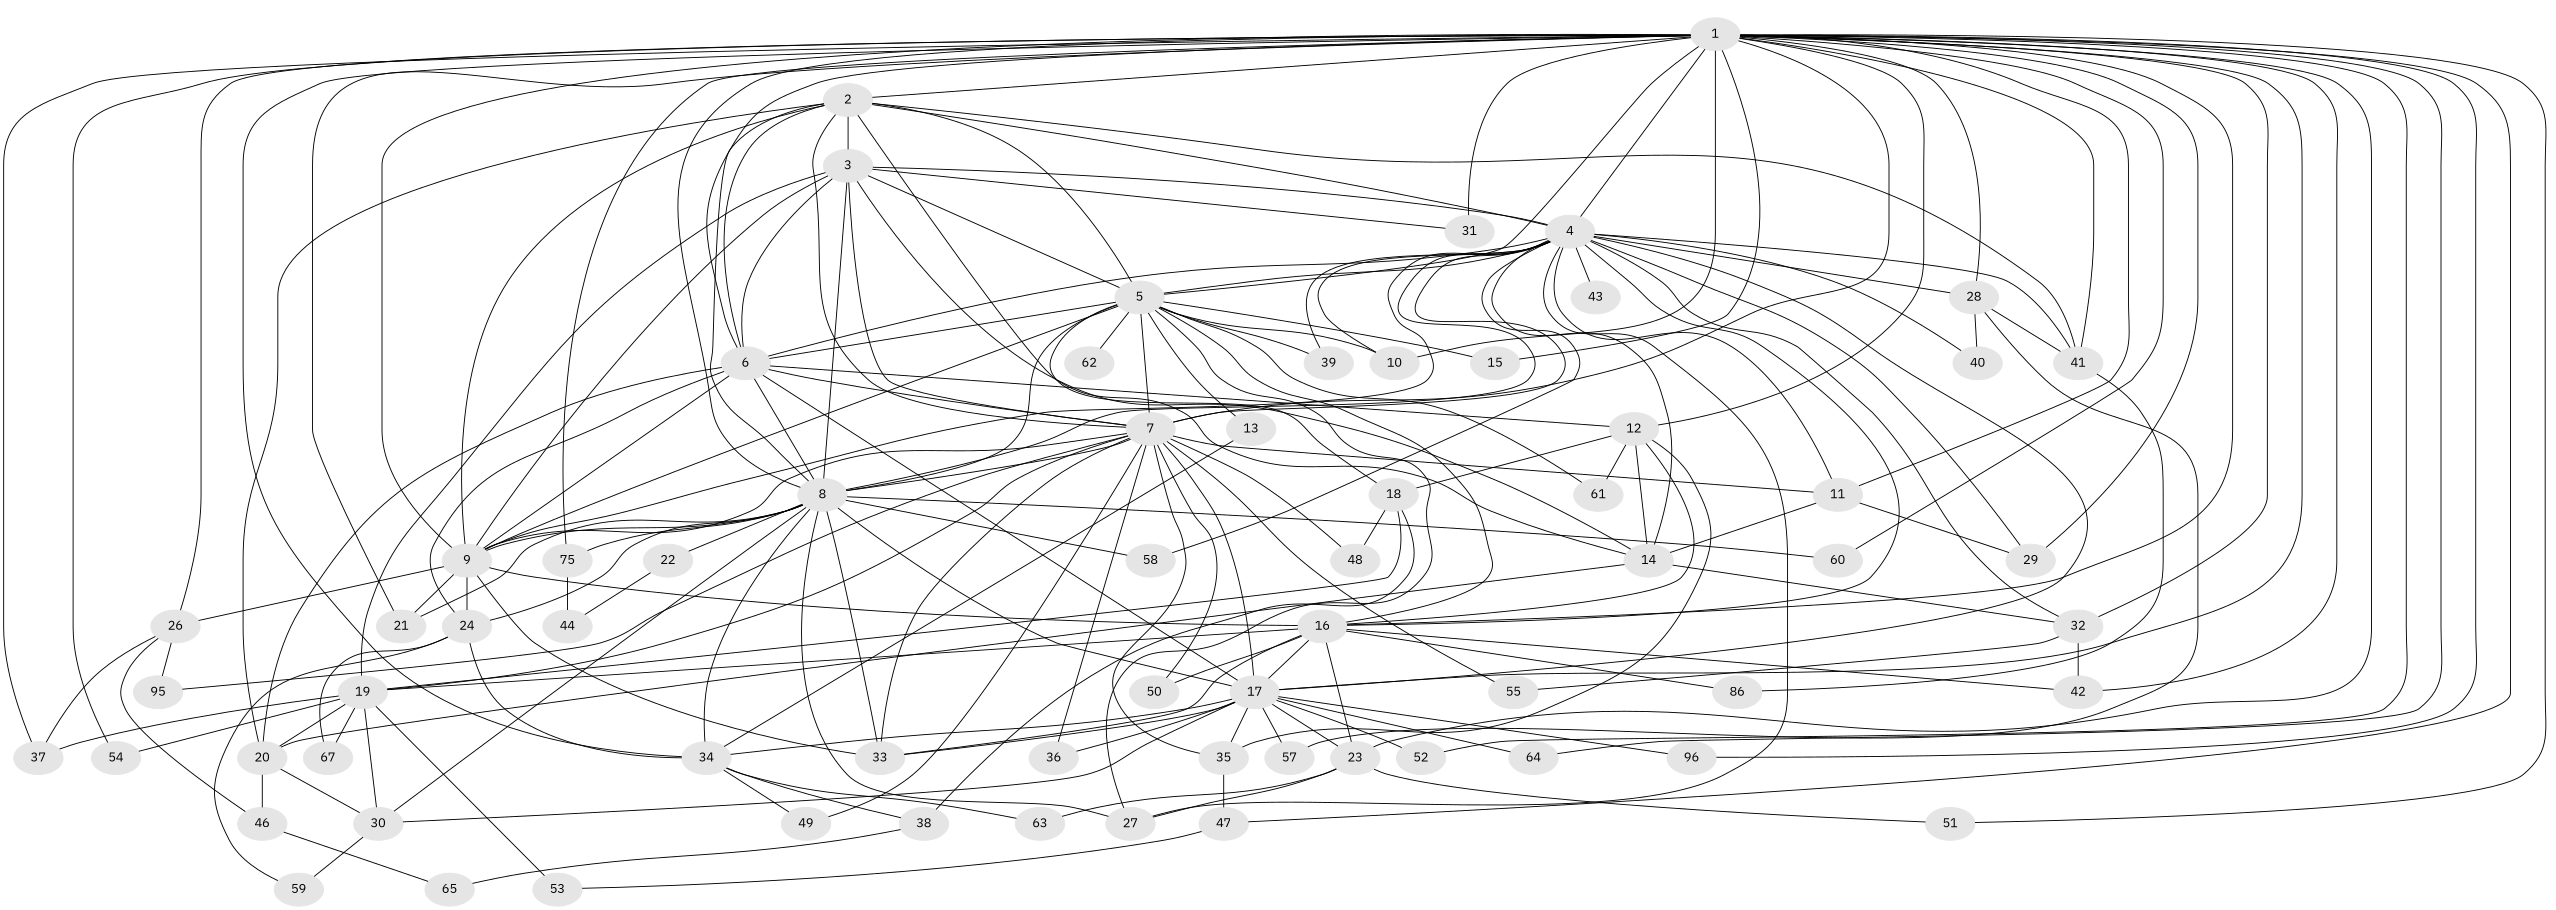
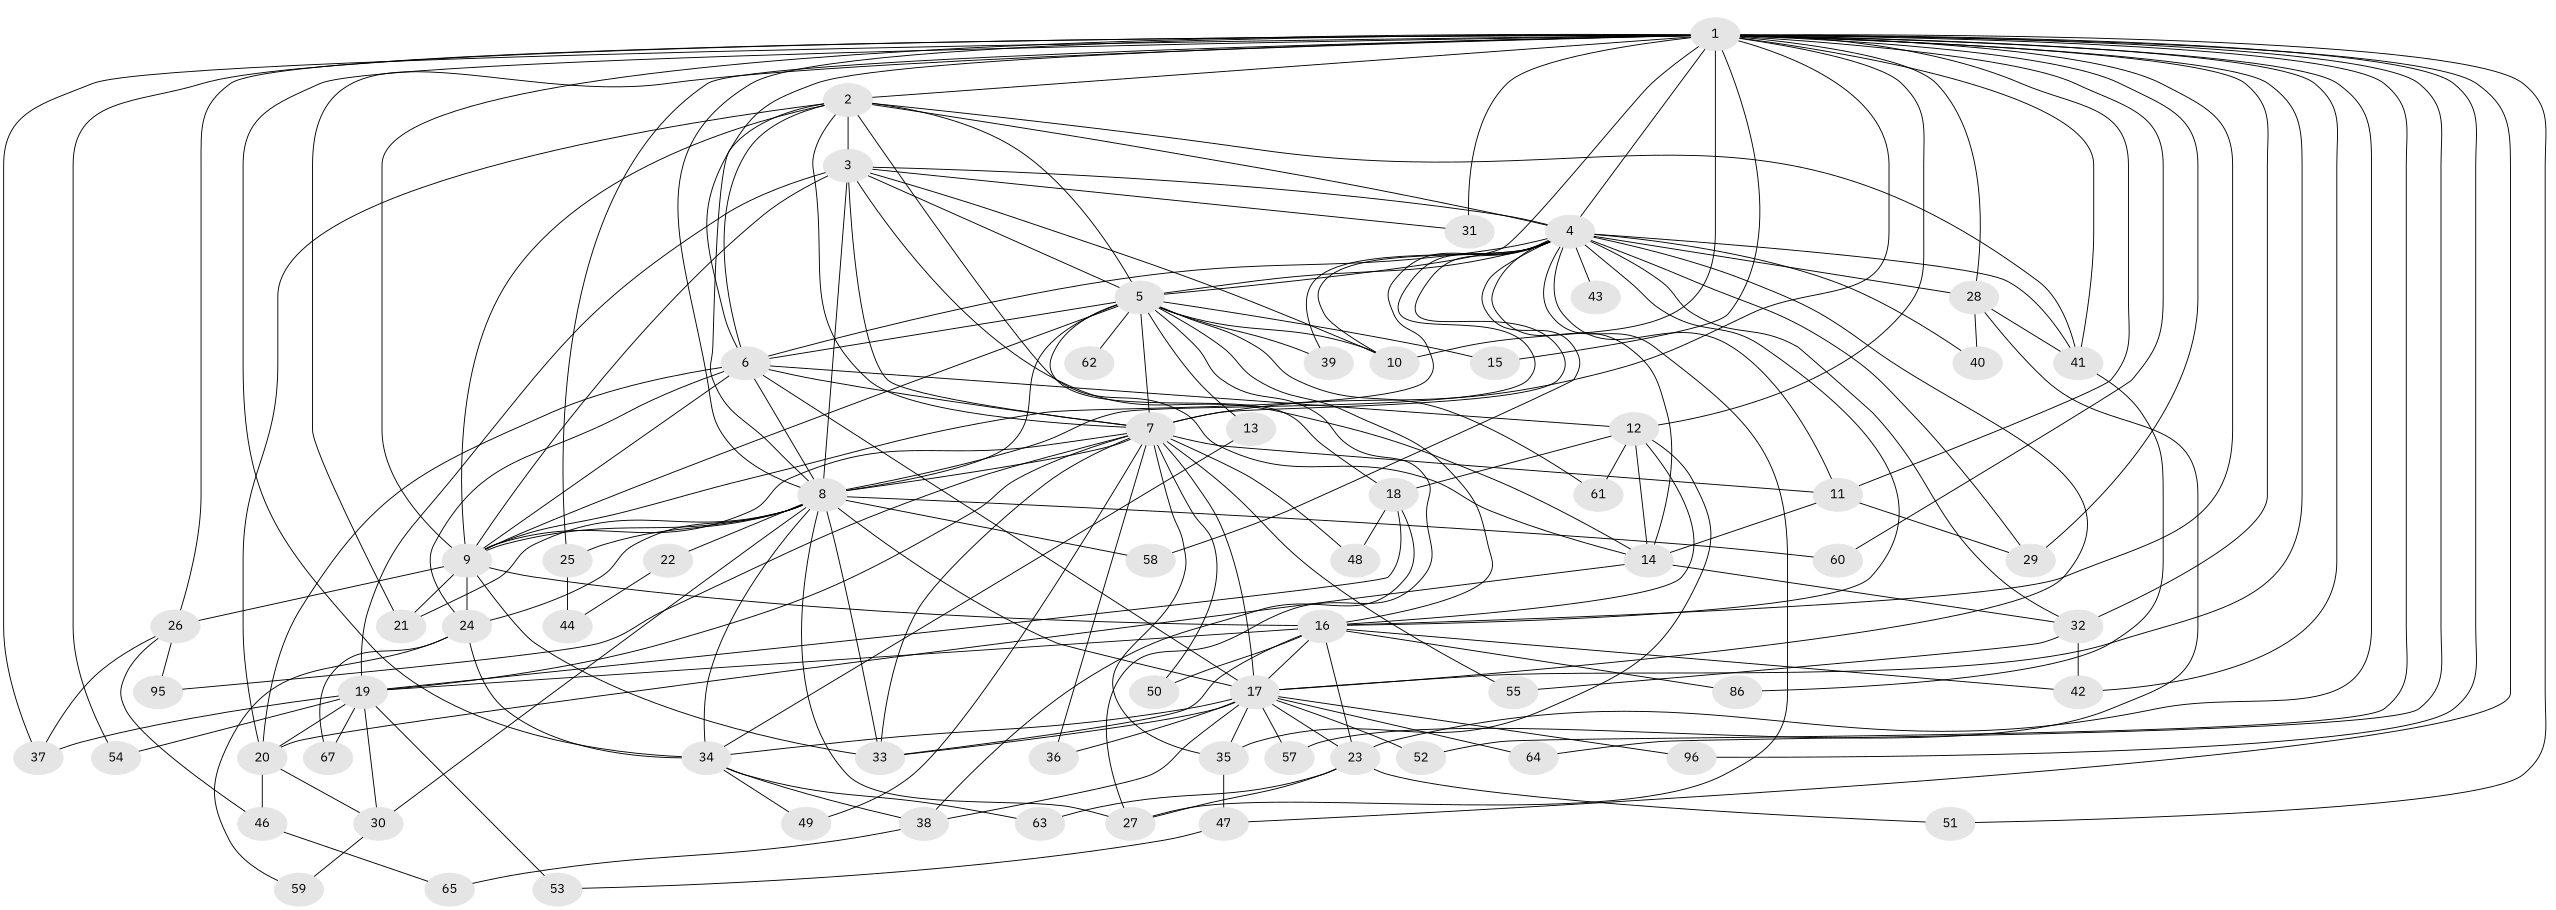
edge "3" -- "6": now "3" -- "10"
node "75": label "75" -> "25"
edge "17" -- "30": now "17" -- "38"
